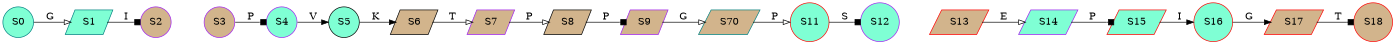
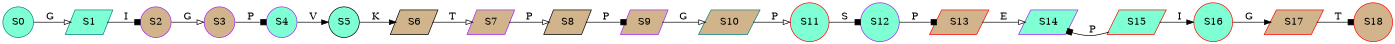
edge "S2" -> "S3": added, label "G"
node "S70": label "S70" -> "S10"
edge "S12" -> "S13": added, label "P"
edge "S14" -> "S15": reversed
